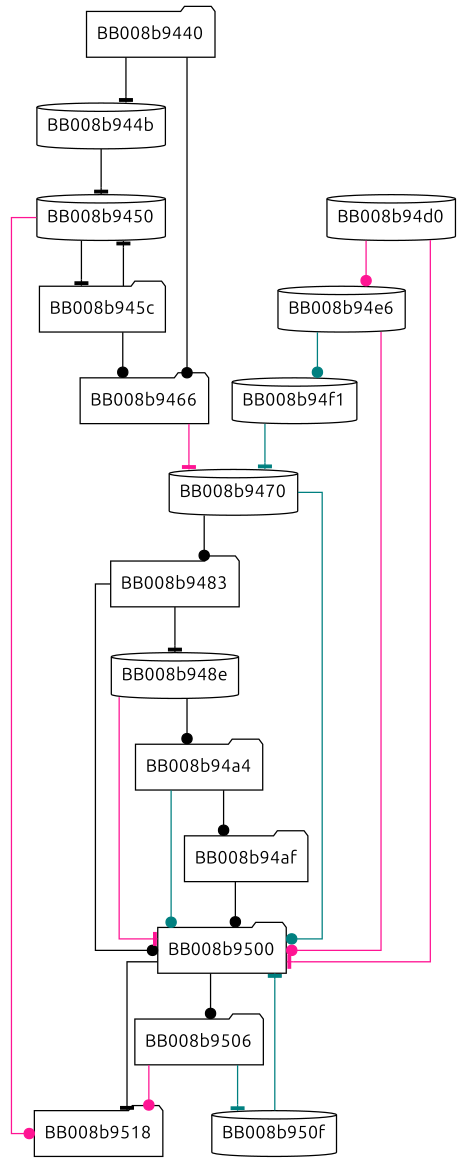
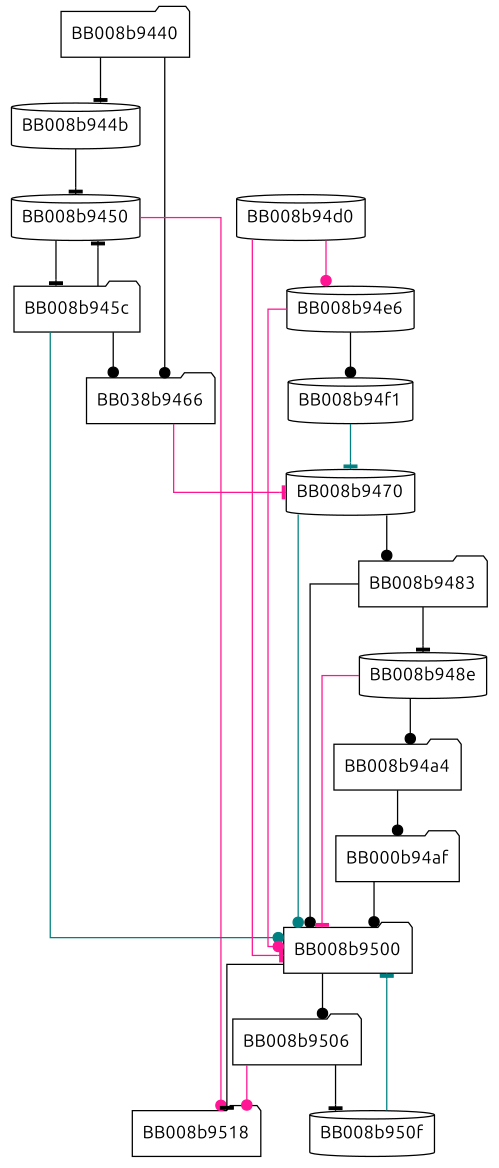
edge "BB008b94e6" -> "BB008b94f1": color teal -> black
node "BB008b9466": label "BB008b9466" -> "BB038b9466"
edge "BB008b94a4" -> "BB008b9500": now "BB008b945c" -> "BB008b9500"
node "BB008b94af": label "BB008b94af" -> "BB000b94af"
edge "BB008b9506" -> "BB008b950f": color teal -> black
